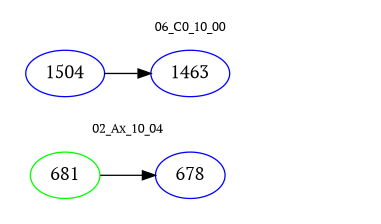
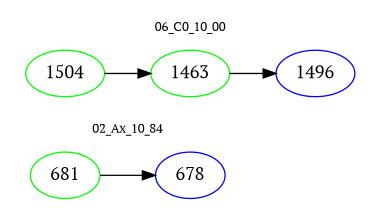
node "1504": color blue -> green
node "1463": color blue -> green
node "1496": added
cluster "02_Ax_10_04": label "02_Ax_10_04" -> "02_Ax_10_84"
